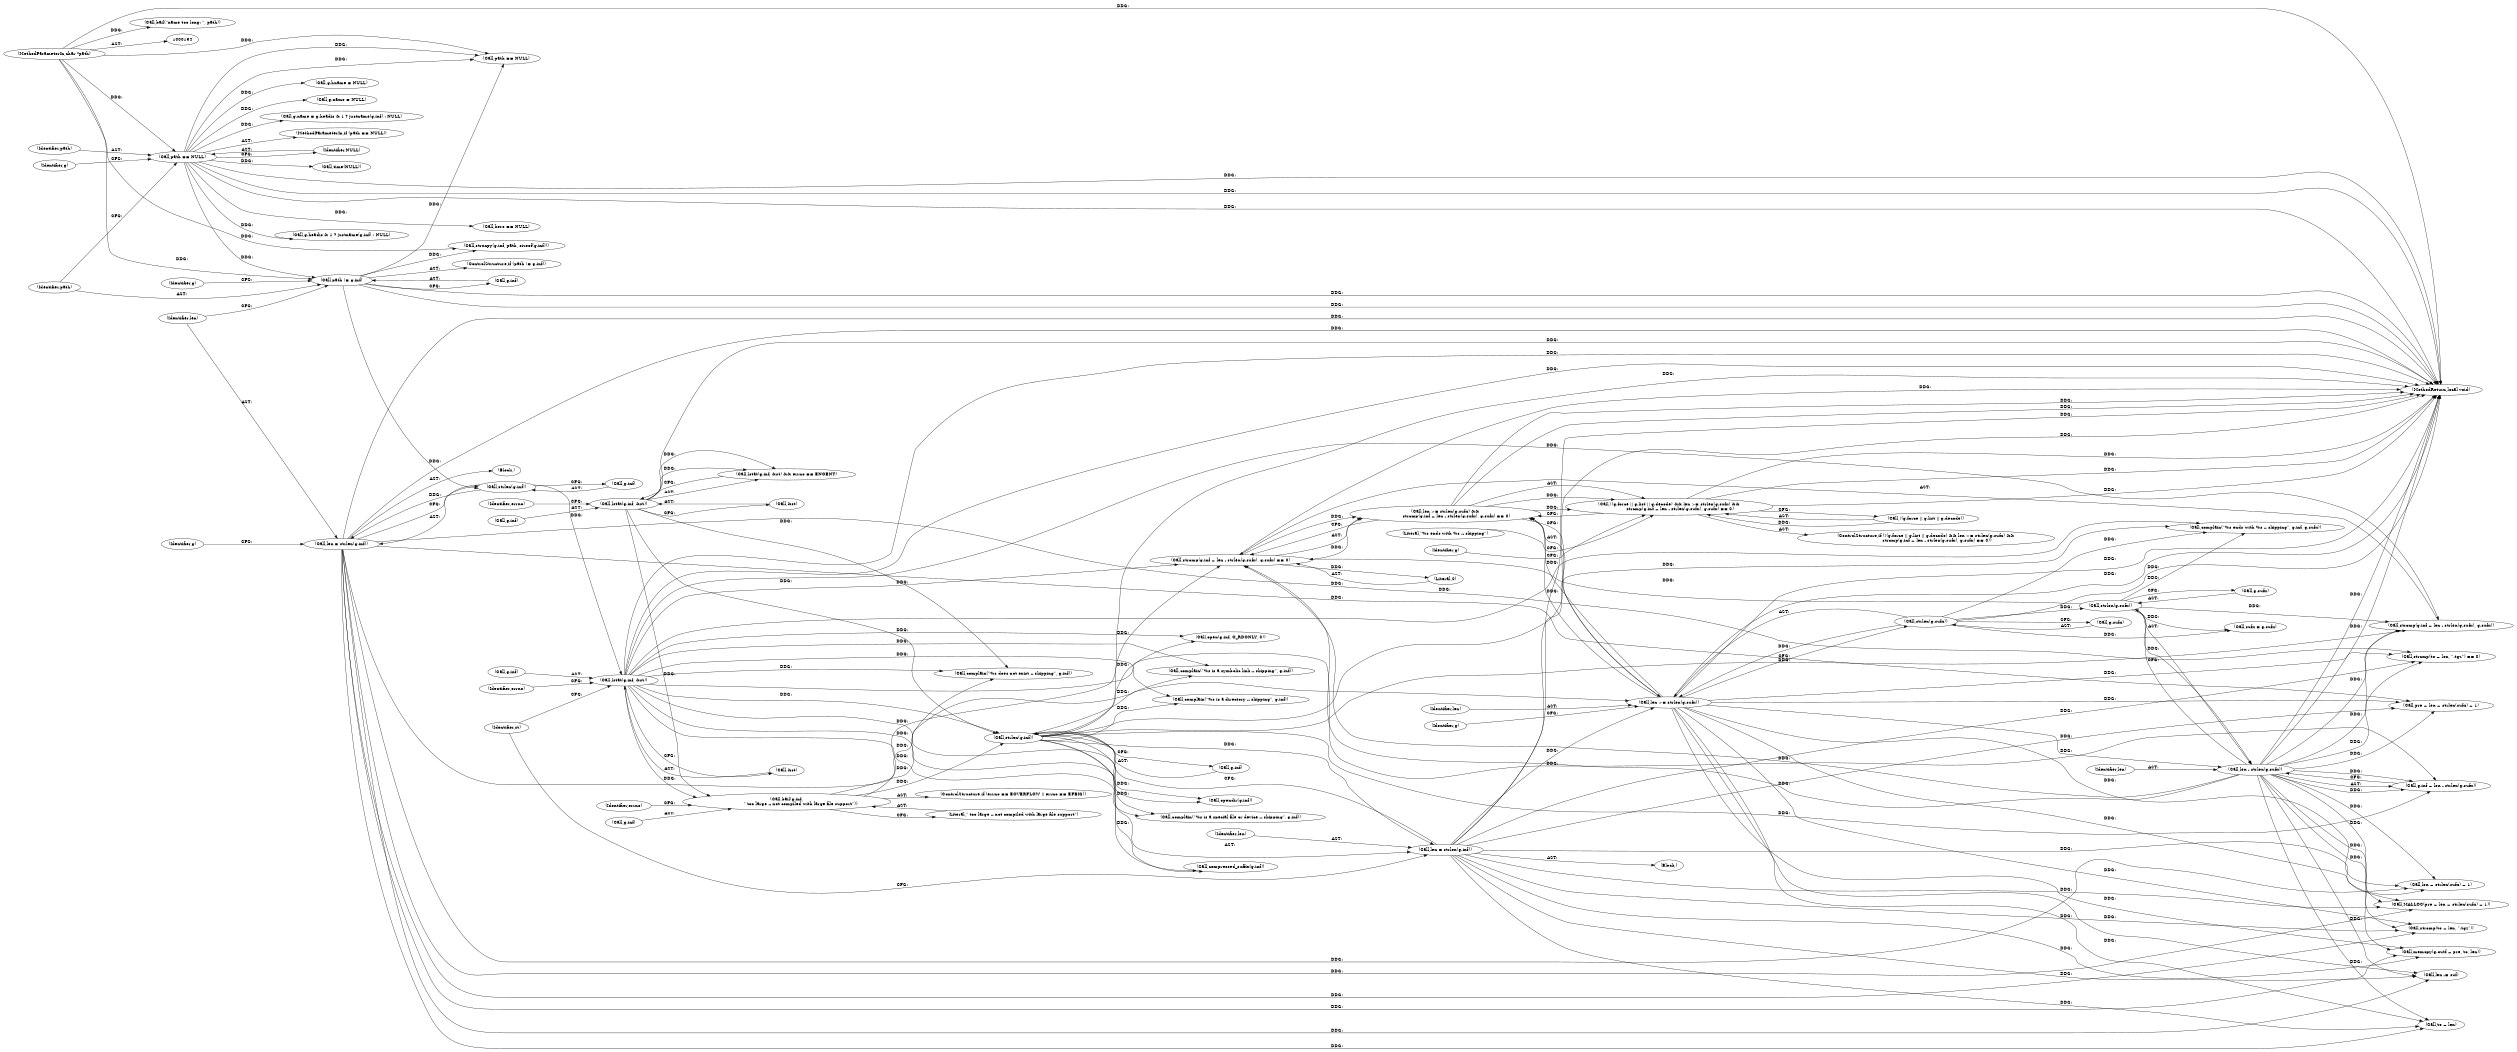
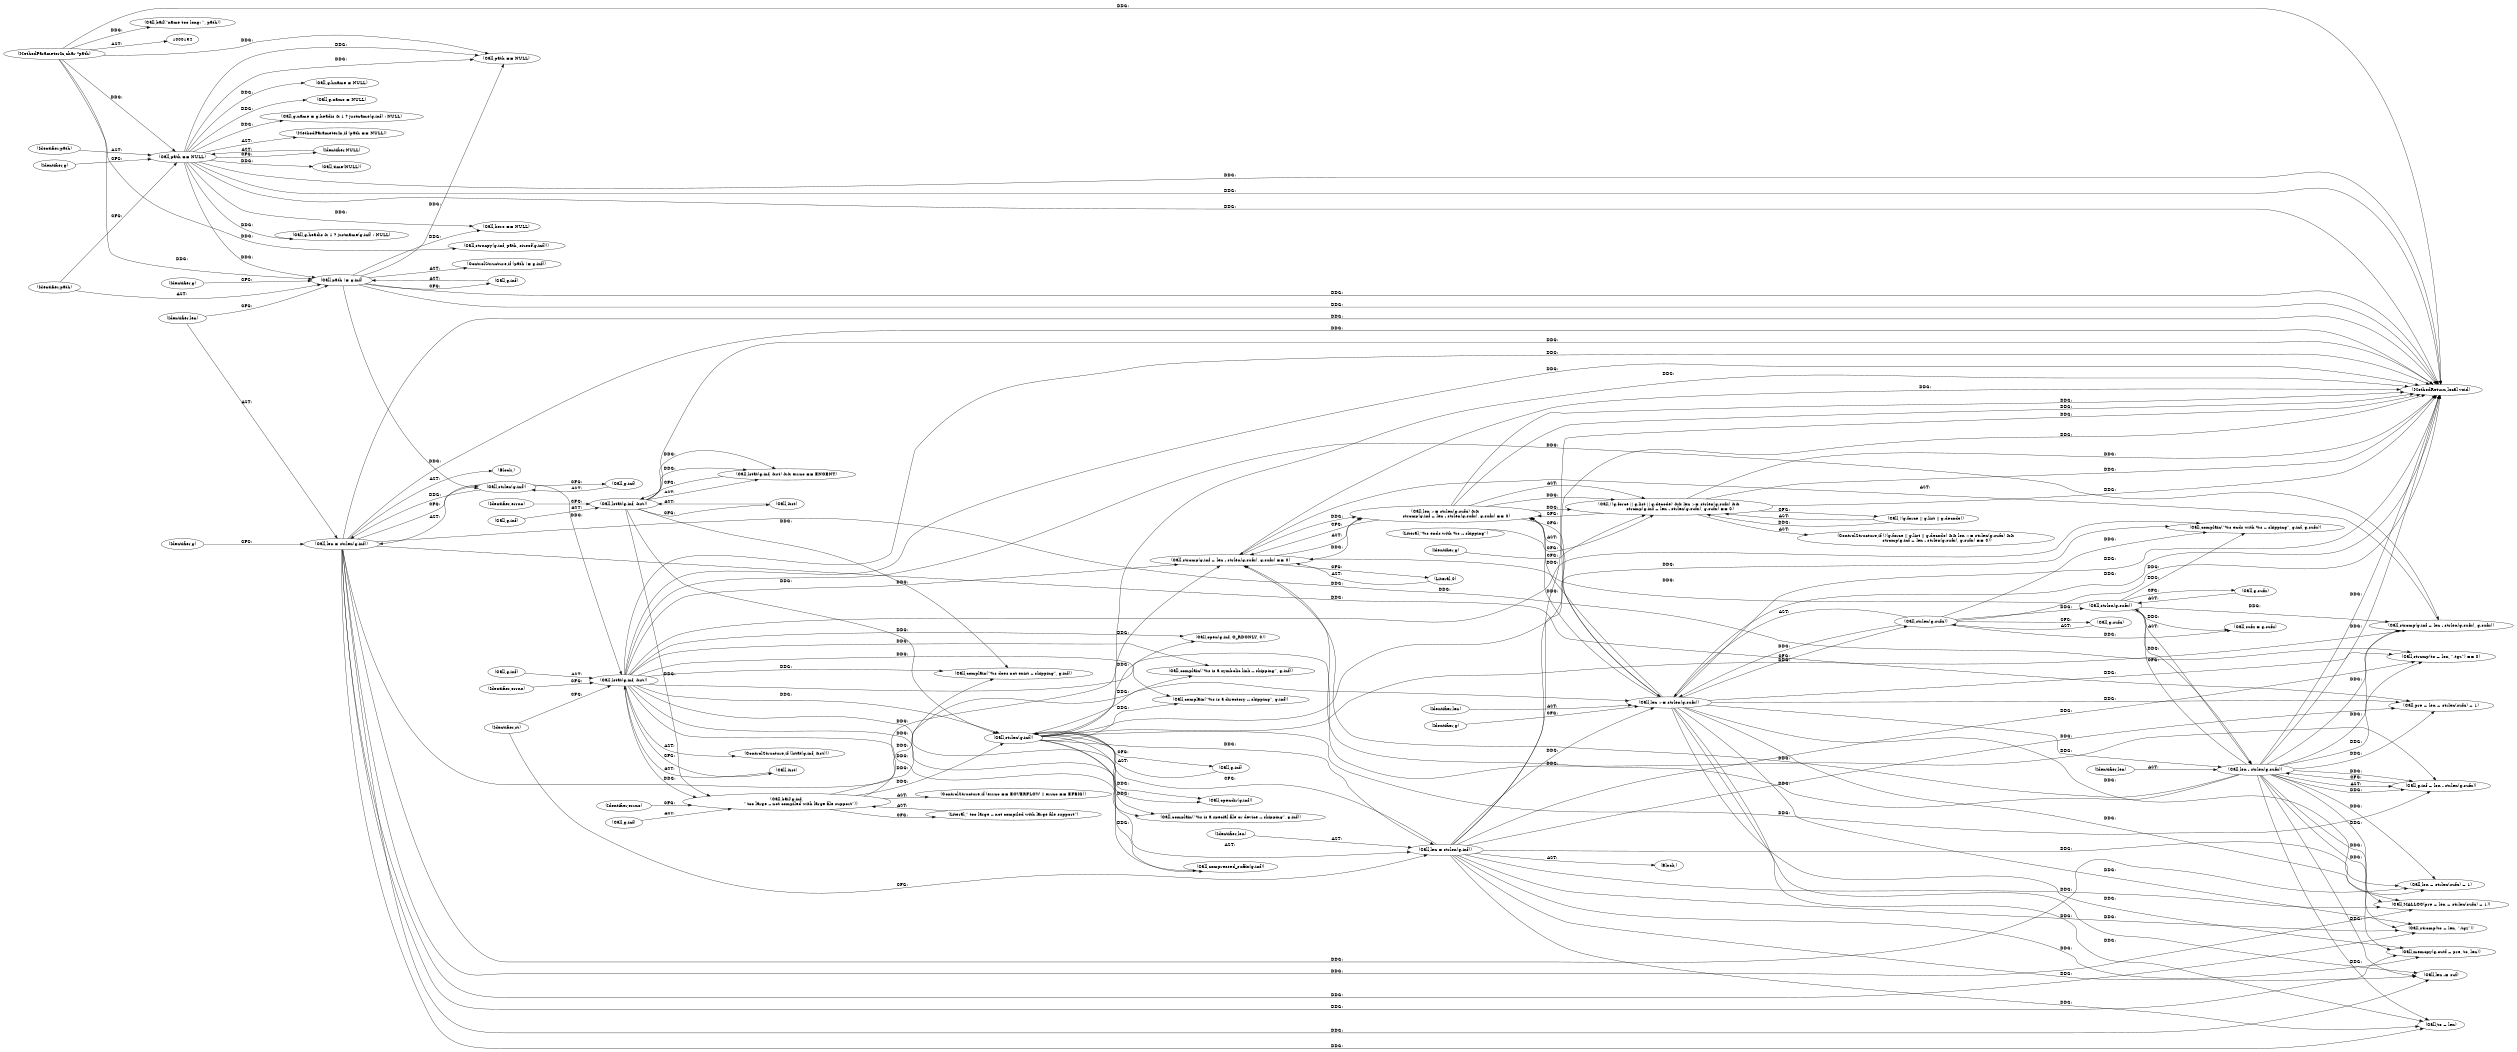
edge "(Call,path != g.inf)" -> "(Call,strncpy(g.inf, path, sizeof(g.inf)))": now "(Call,path != g.inf)" -> "(Call,here == NULL)"
edge "(Call,strcmp(g.inf + len - strlen(g.sufx), g.sufx) == 0)" -> "(Literal,0)": label "DDG: " -> "CFG: "
node "(ControlStructure,if (lstat(g.inf, &st)))": added
